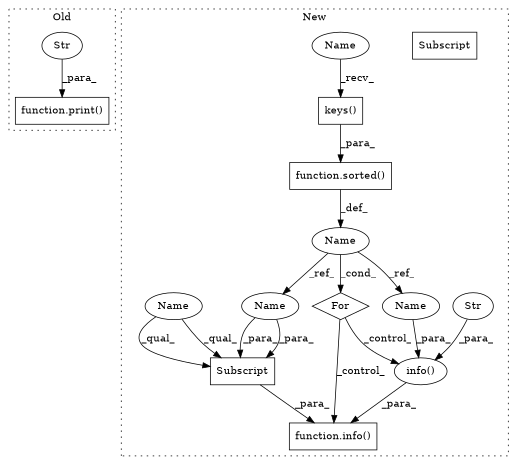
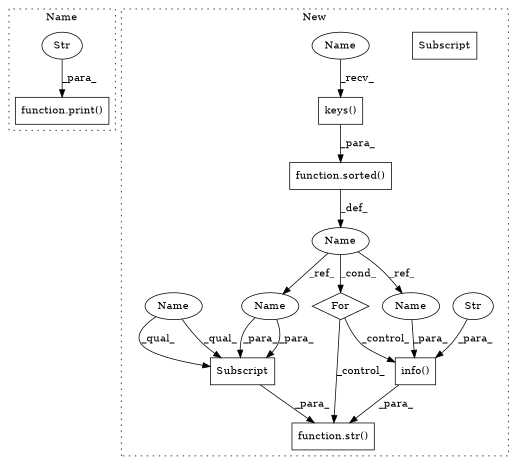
cluster "Old": label "Old" -> "Name"
node "info()": shape ellipse -> box
node "function.info()": label "function.info()" -> "function.str()"
